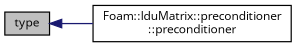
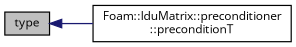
node "Foam::lduMatrix::preconditioner ::preconditioner": label "Foam::lduMatrix::preconditioner ::preconditioner" -> "Foam::lduMatrix::preconditioner ::preconditionT"
